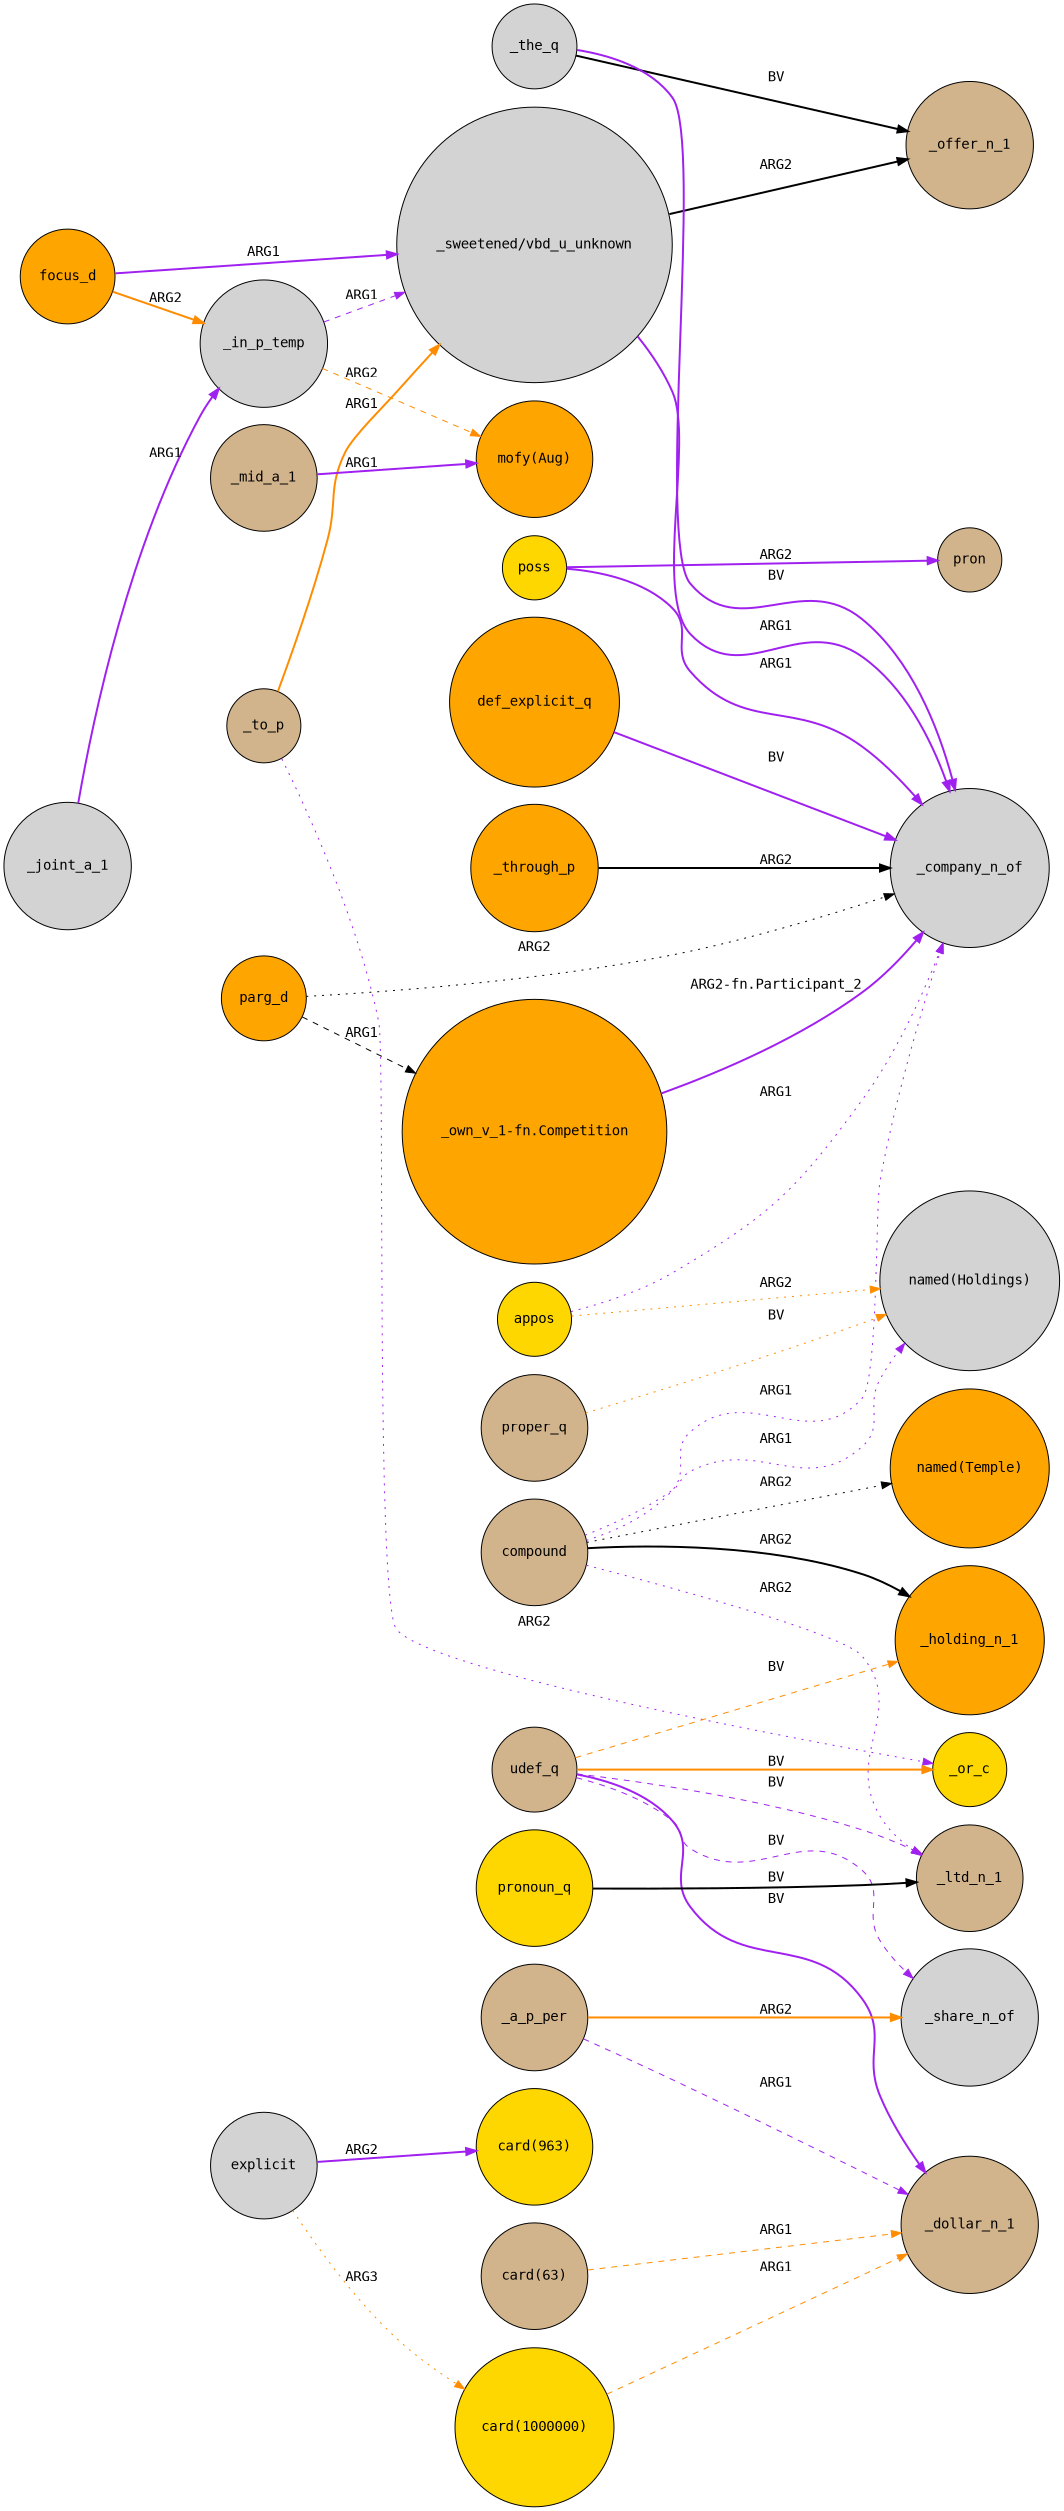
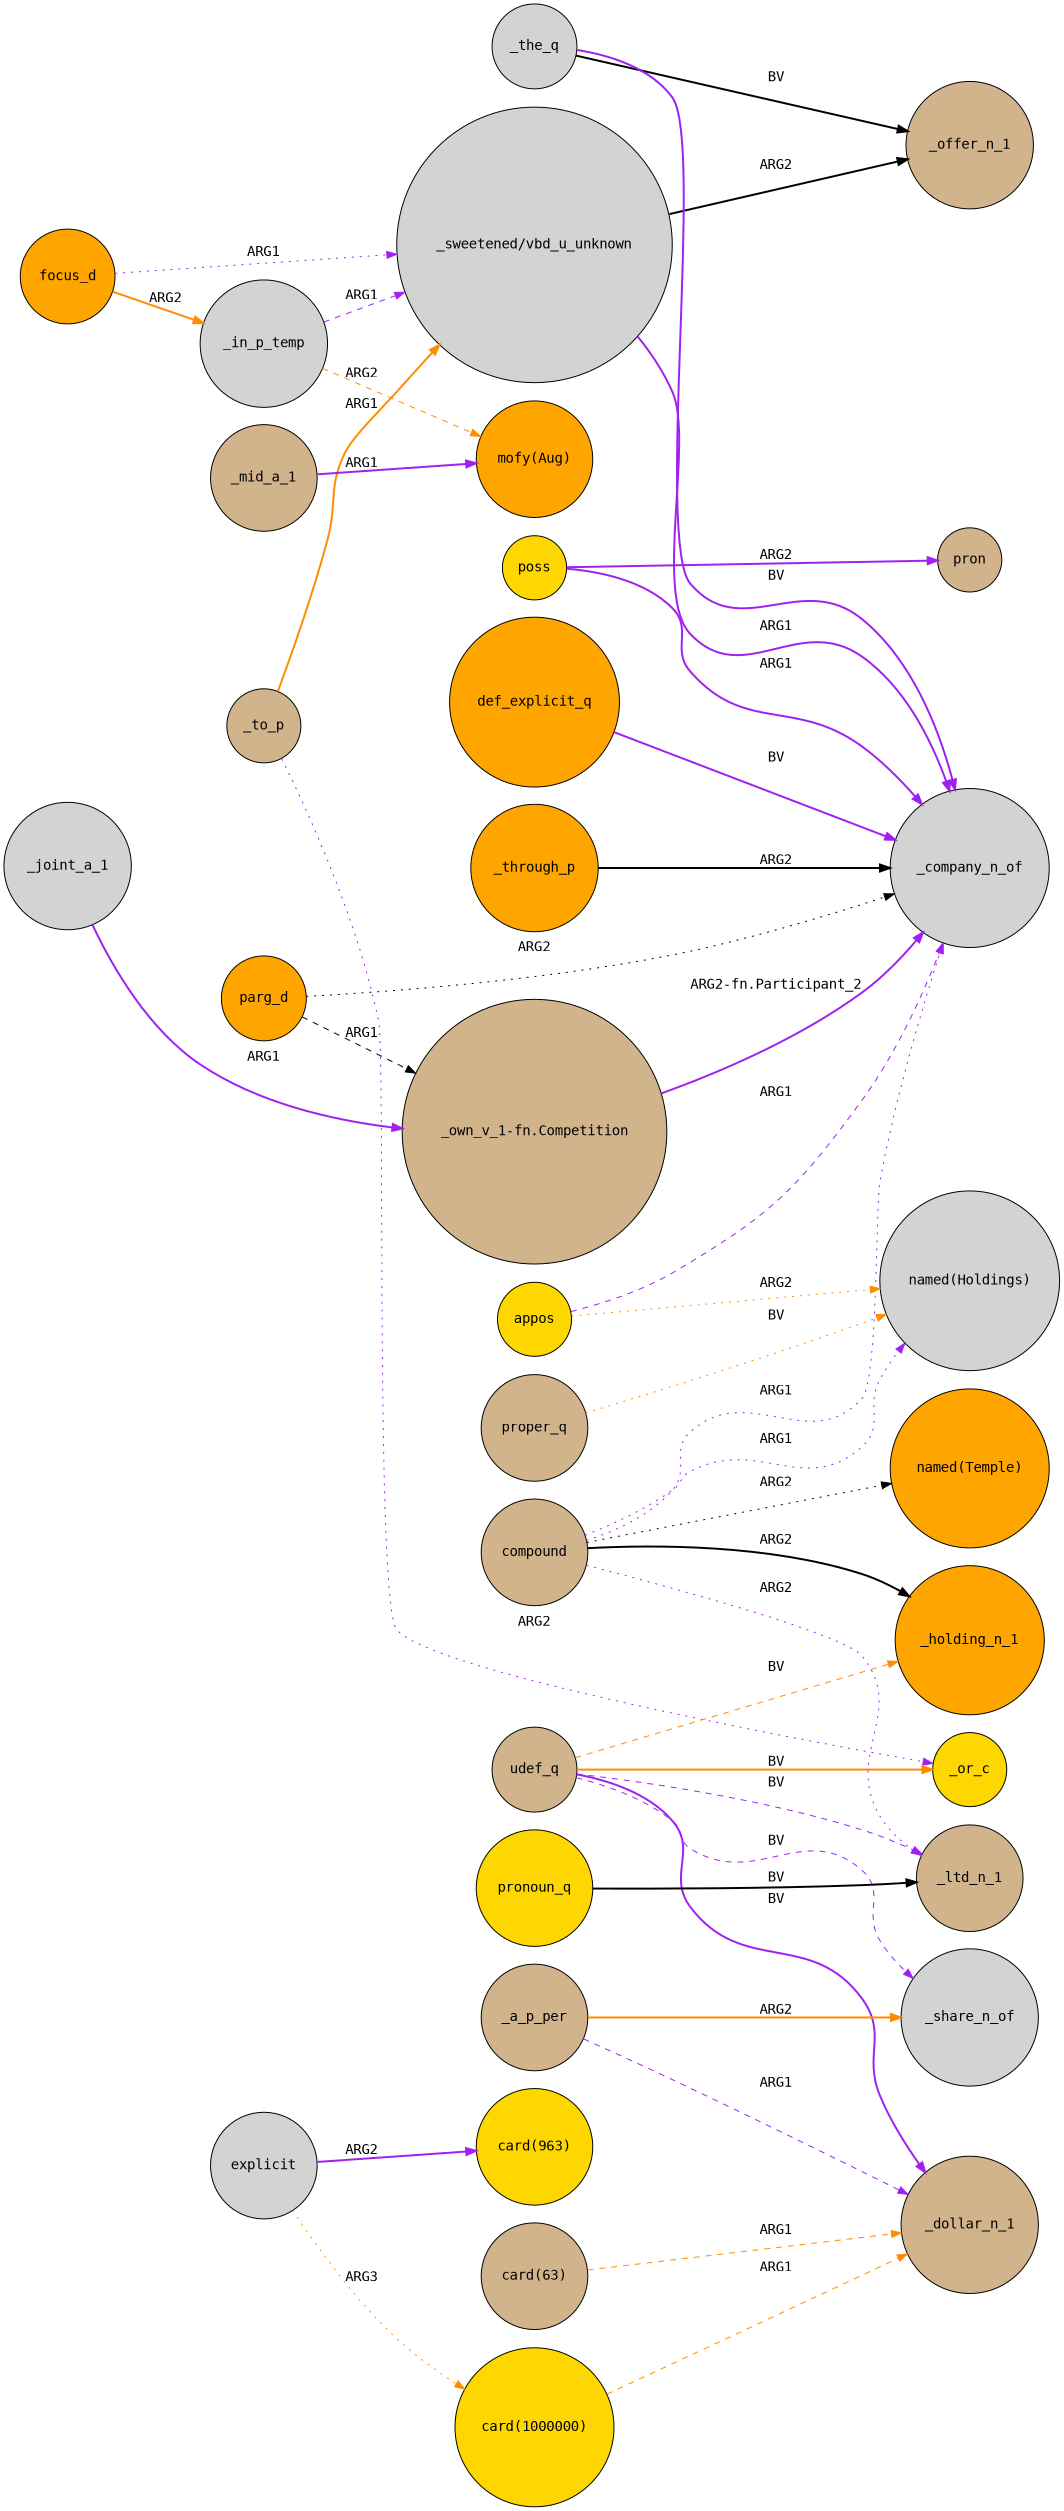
edge "focus_d" -> "_sweetened/vbd_u_unknown": style bold -> dotted
edge "_joint_a_1" -> "_in_p_temp": now "_joint_a_1" -> "_own_v_1-fn.Competition"
node "_own_v_1-fn.Competition": fillcolor orange -> tan
edge "appos" -> "_company_n_of": style dotted -> dashed
